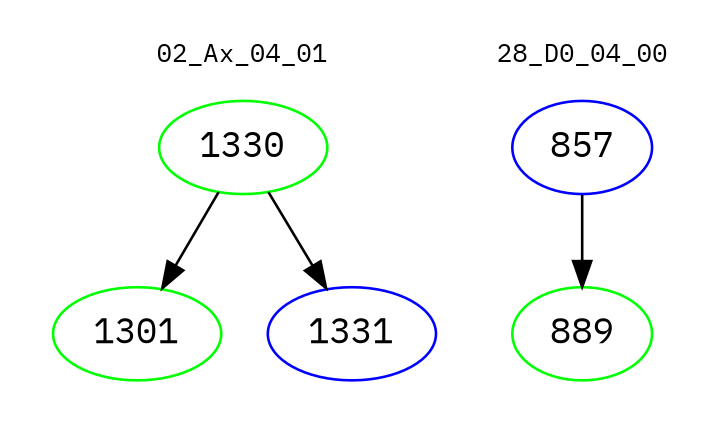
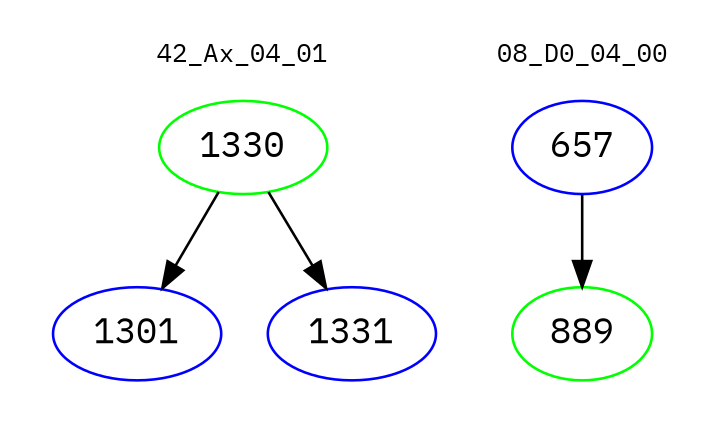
cluster "02_Ax_04_01": label "02_Ax_04_01" -> "42_Ax_04_01"
cluster "28_D0_04_00": label "28_D0_04_00" -> "08_D0_04_00"
node "857": label "857" -> "657"
node "1301": color green -> blue
